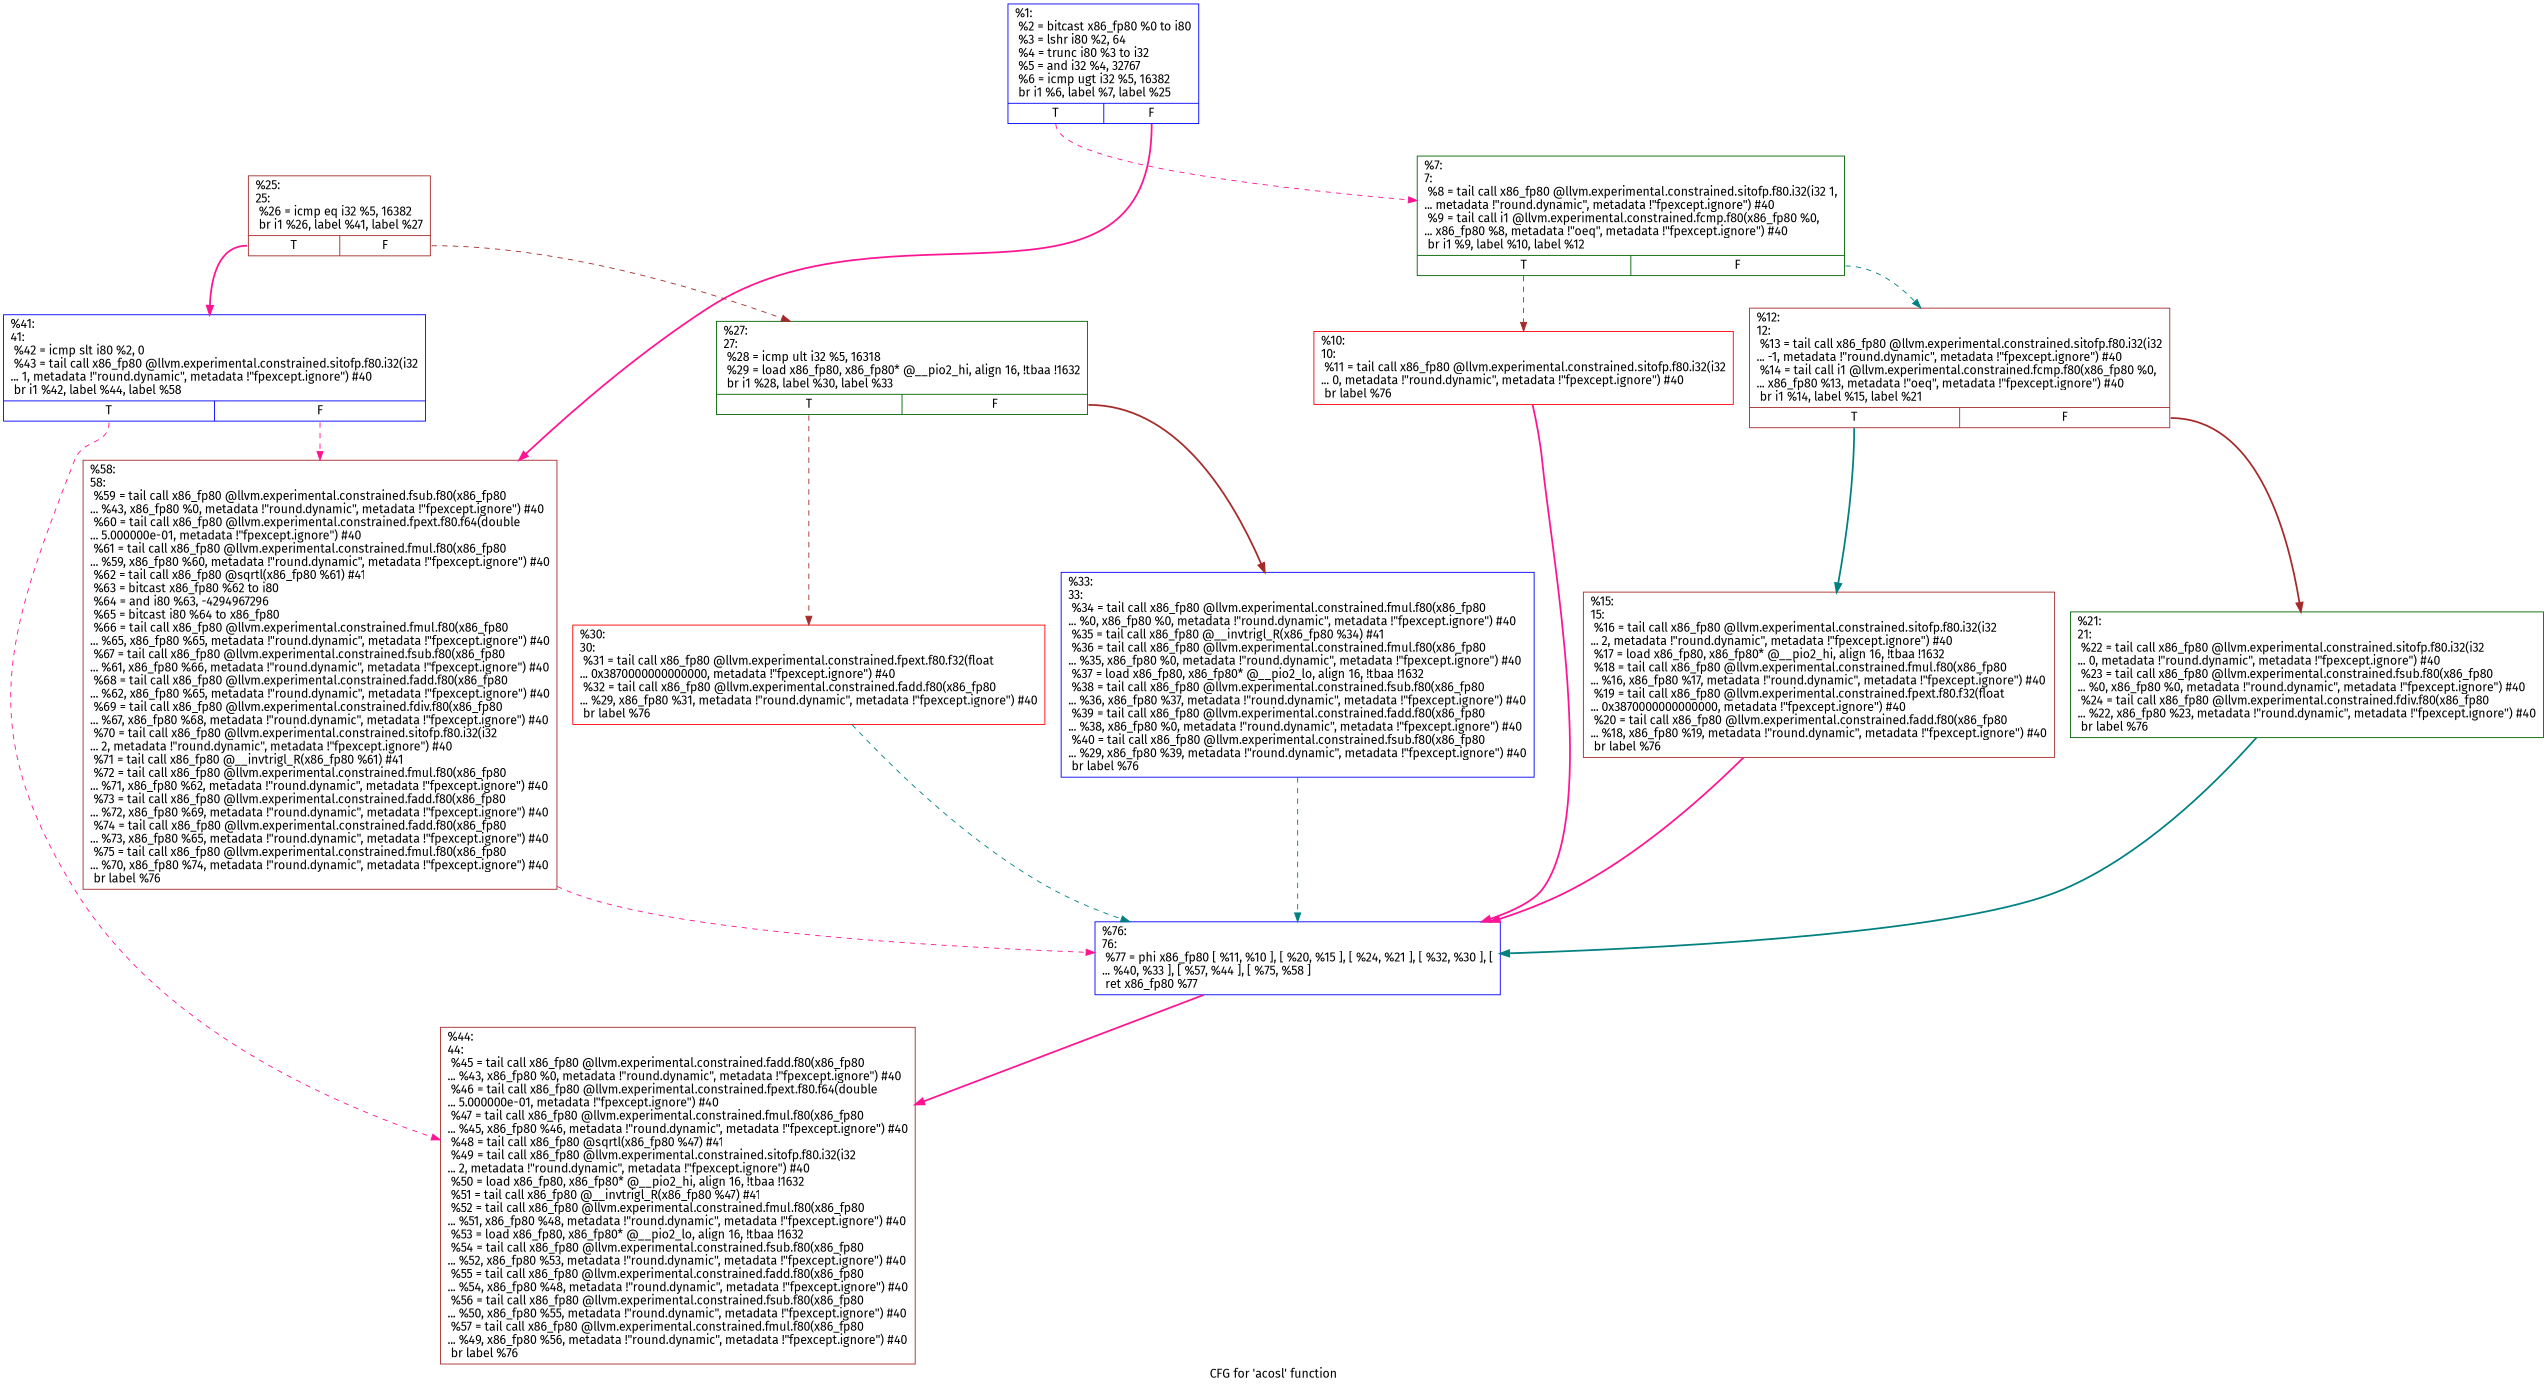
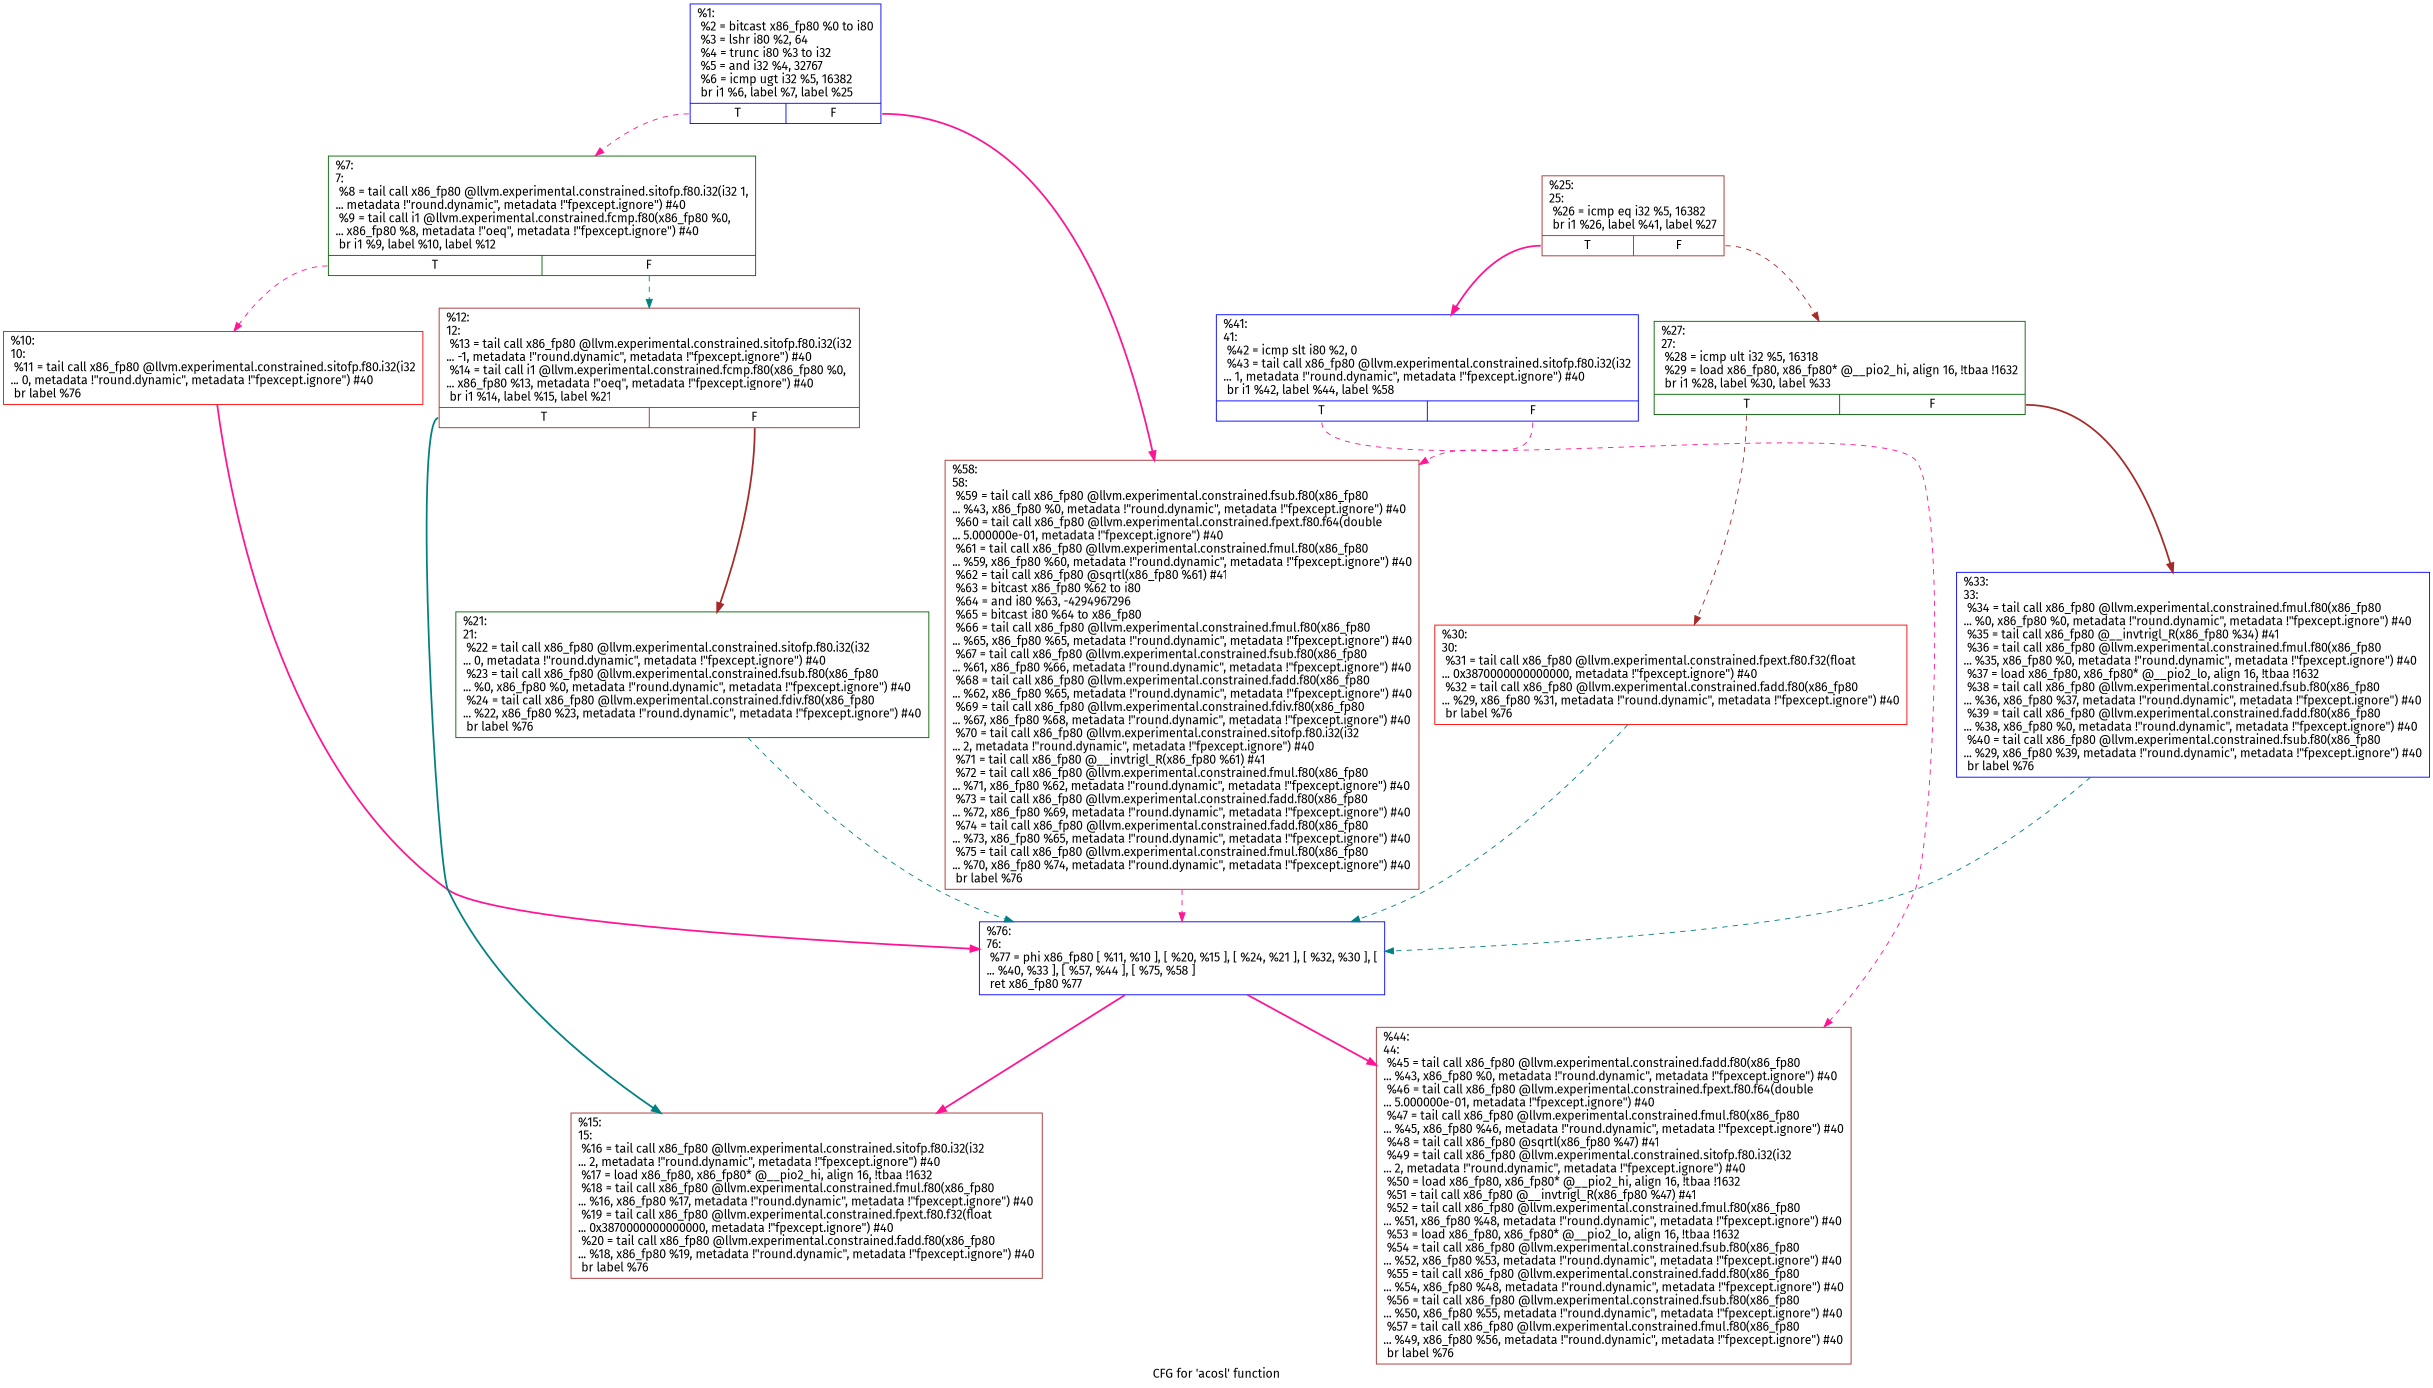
edge "%7:" -> "%10:": color brown -> deeppink
edge "%15:" -> "%76:": reversed
edge "%21:" -> "%76:": style bold -> dashed
